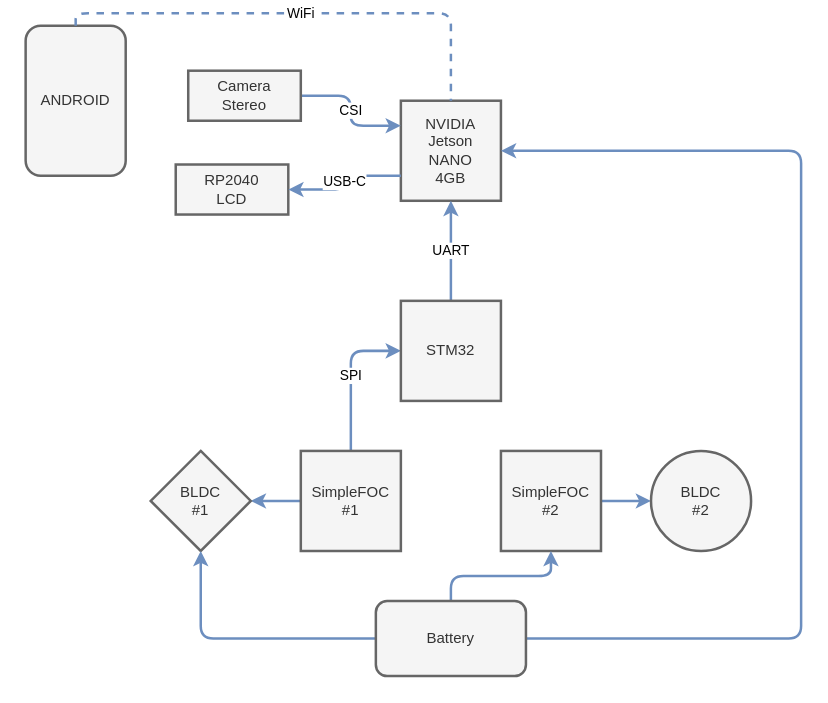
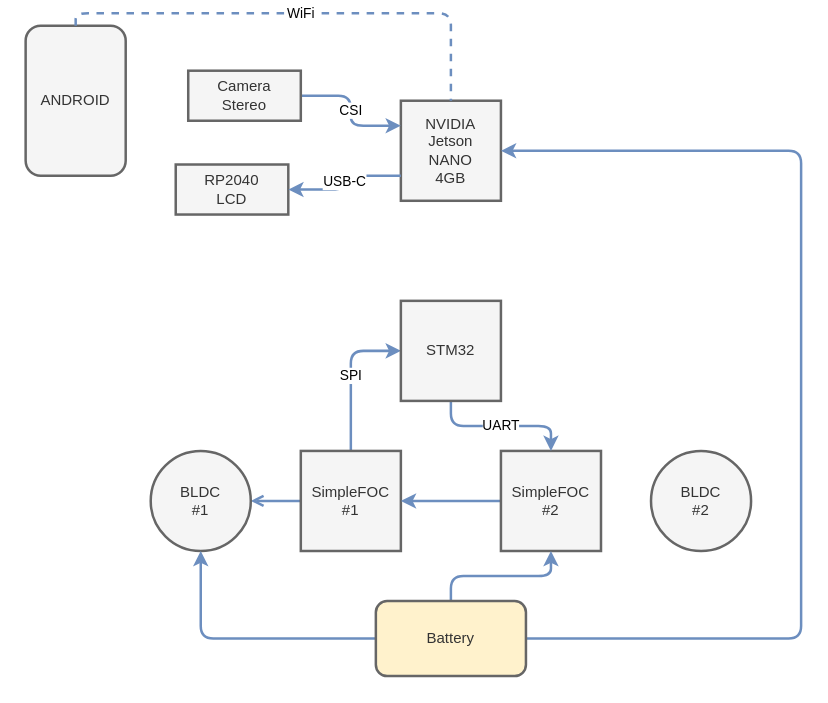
edge "STM32" -> "NVIDIA Jetson NANO 4GB": now "STM32" -> "SimpleFOC #2"
node "BLDC #1": shape diamond -> ellipse
edge "SimpleFOC #1" -> "BLDC #1": arrowhead classic -> open
edge "SimpleFOC #2" -> "BLDC #2": now "SimpleFOC #2" -> "SimpleFOC #1"
node "Battery": fillcolor #f5f5f5 -> #fff2cc
